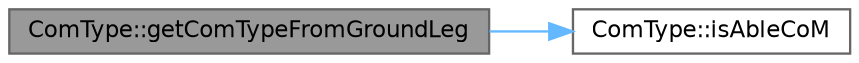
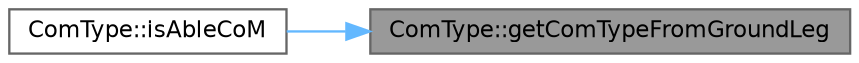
edge "ComType::getComTypeFromGroundLeg" -> "ComType::isAbleCoM": reversed
